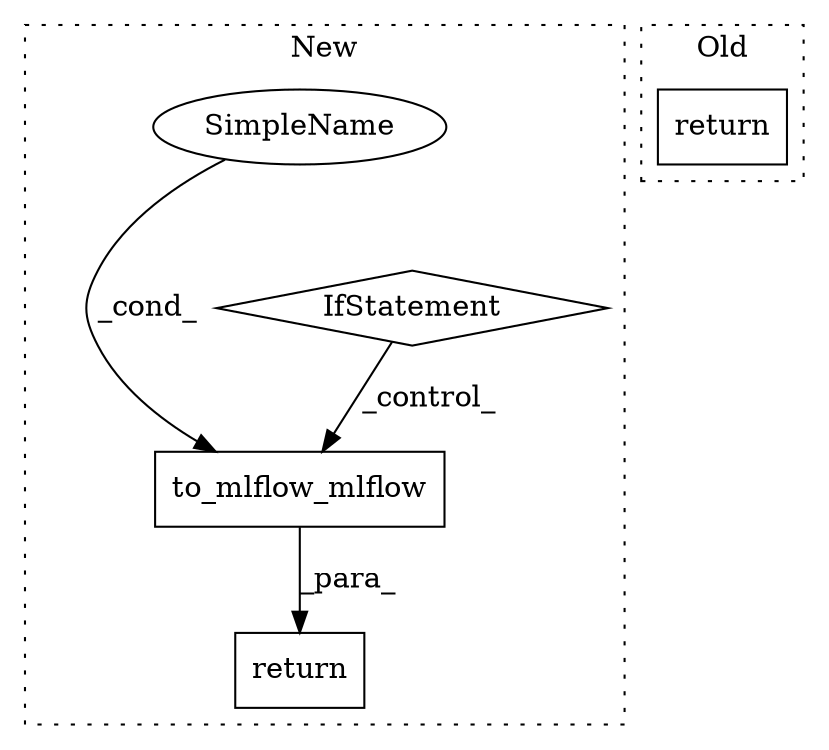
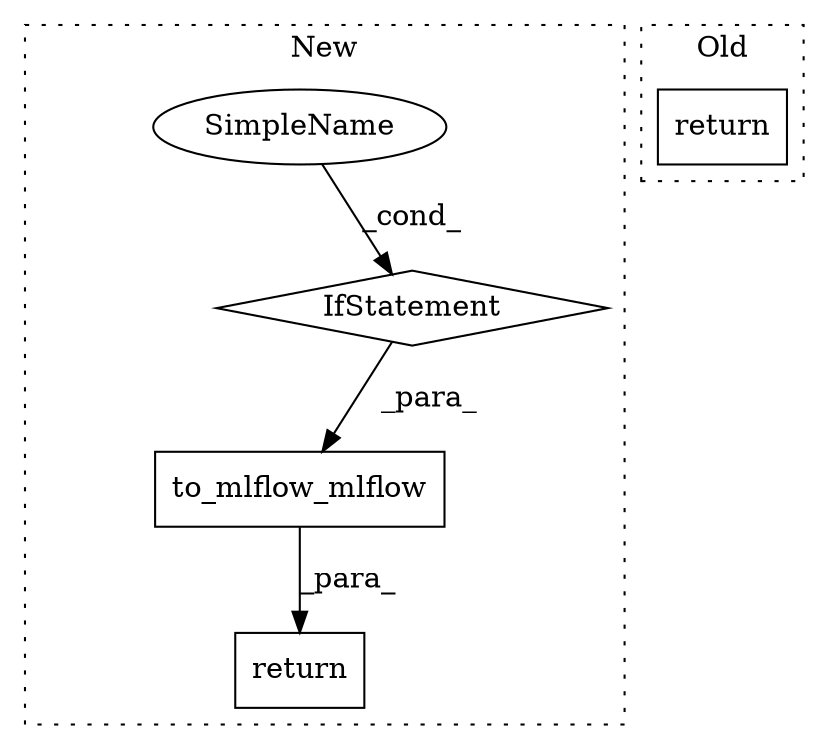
edge "SimpleName" -> "to_mlflow_mlflow": now "SimpleName" -> "IfStatement"
edge "IfStatement" -> "to_mlflow_mlflow": label "_control_" -> "_para_"
